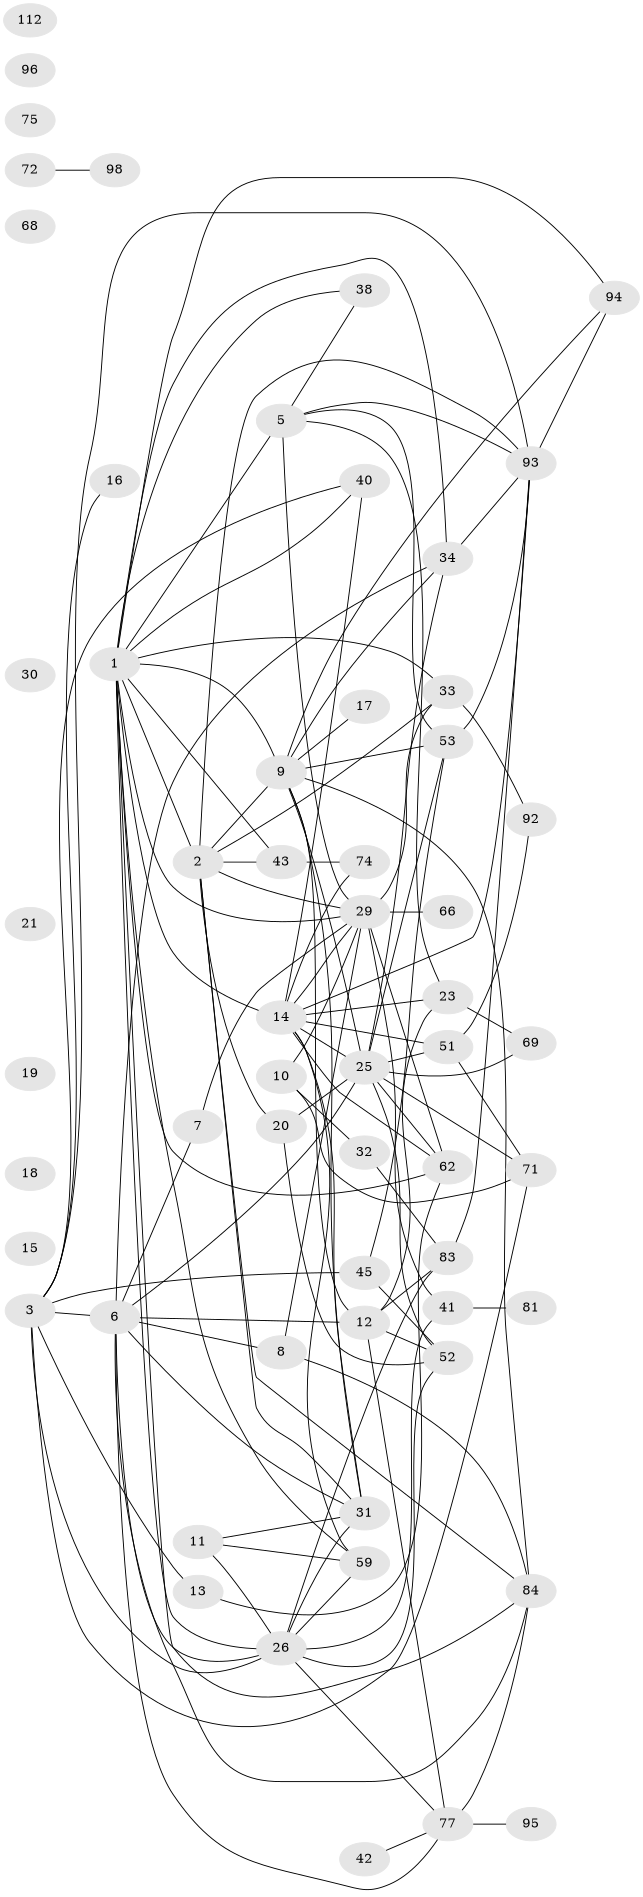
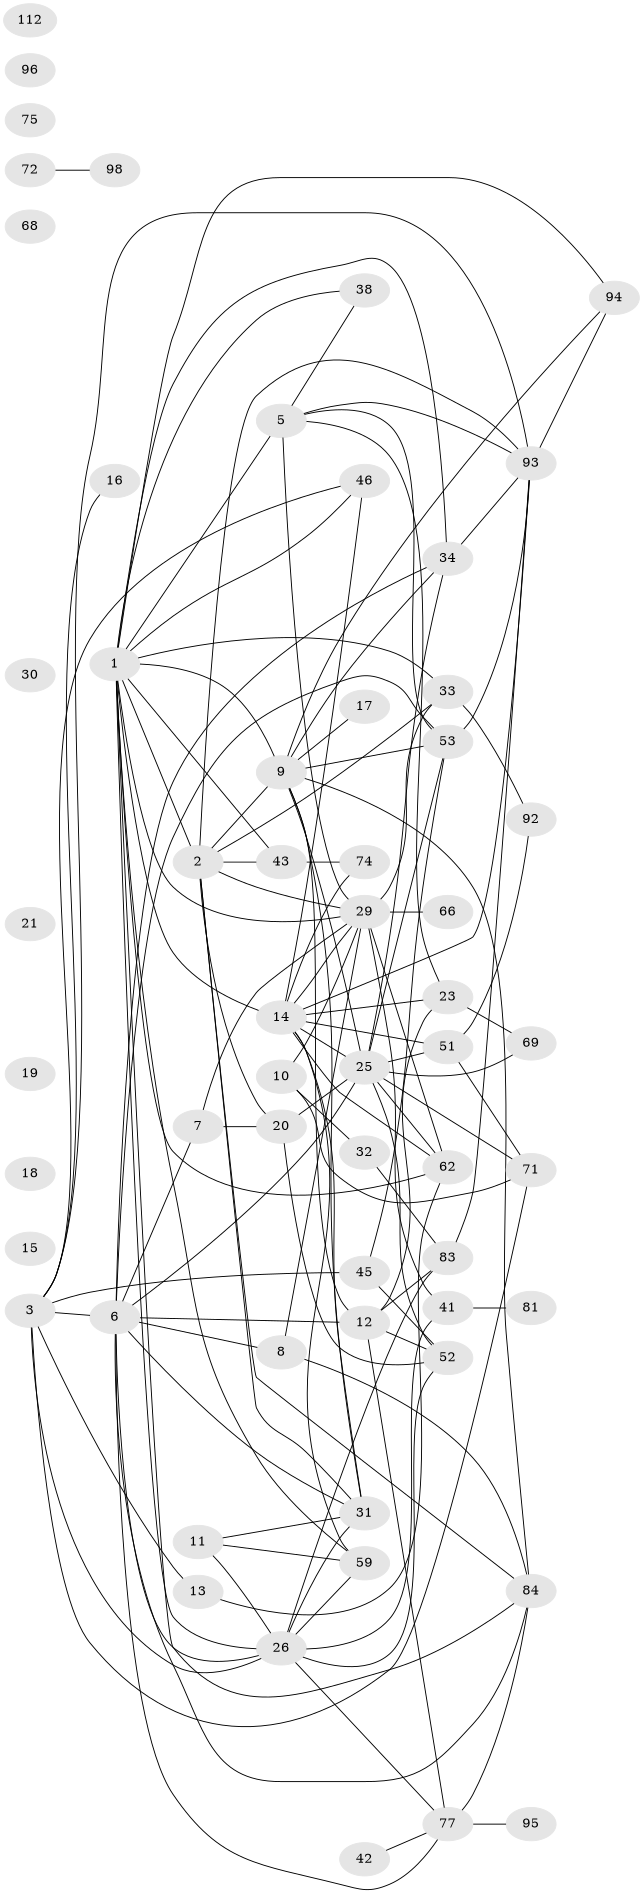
node "40": label "40" -> "46"
edge "53" -- "6": added
edge "7" -- "20": added
